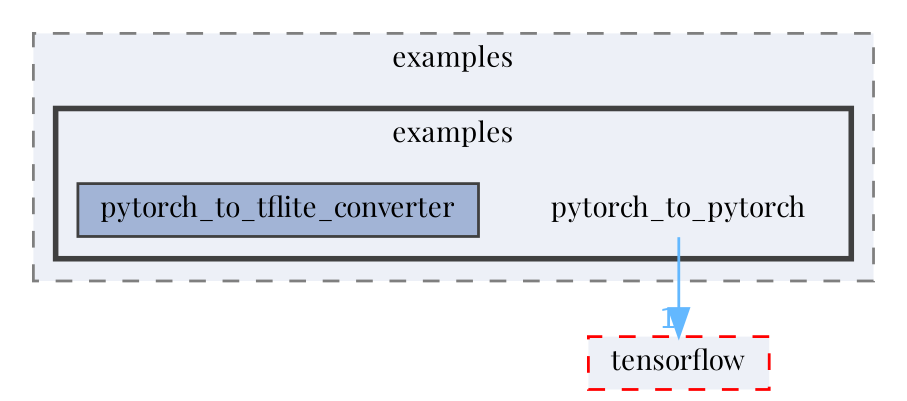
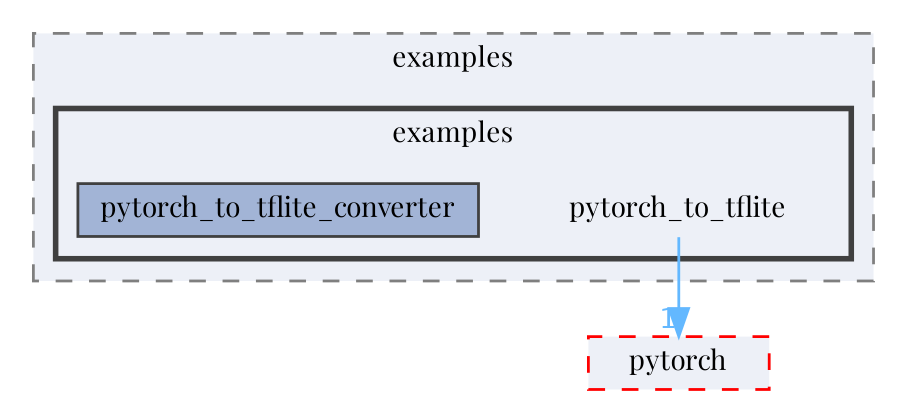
node "pytorch_to_pytorch": label "pytorch_to_pytorch" -> "pytorch_to_tflite"
node "tensorflow": label "tensorflow" -> "pytorch"
